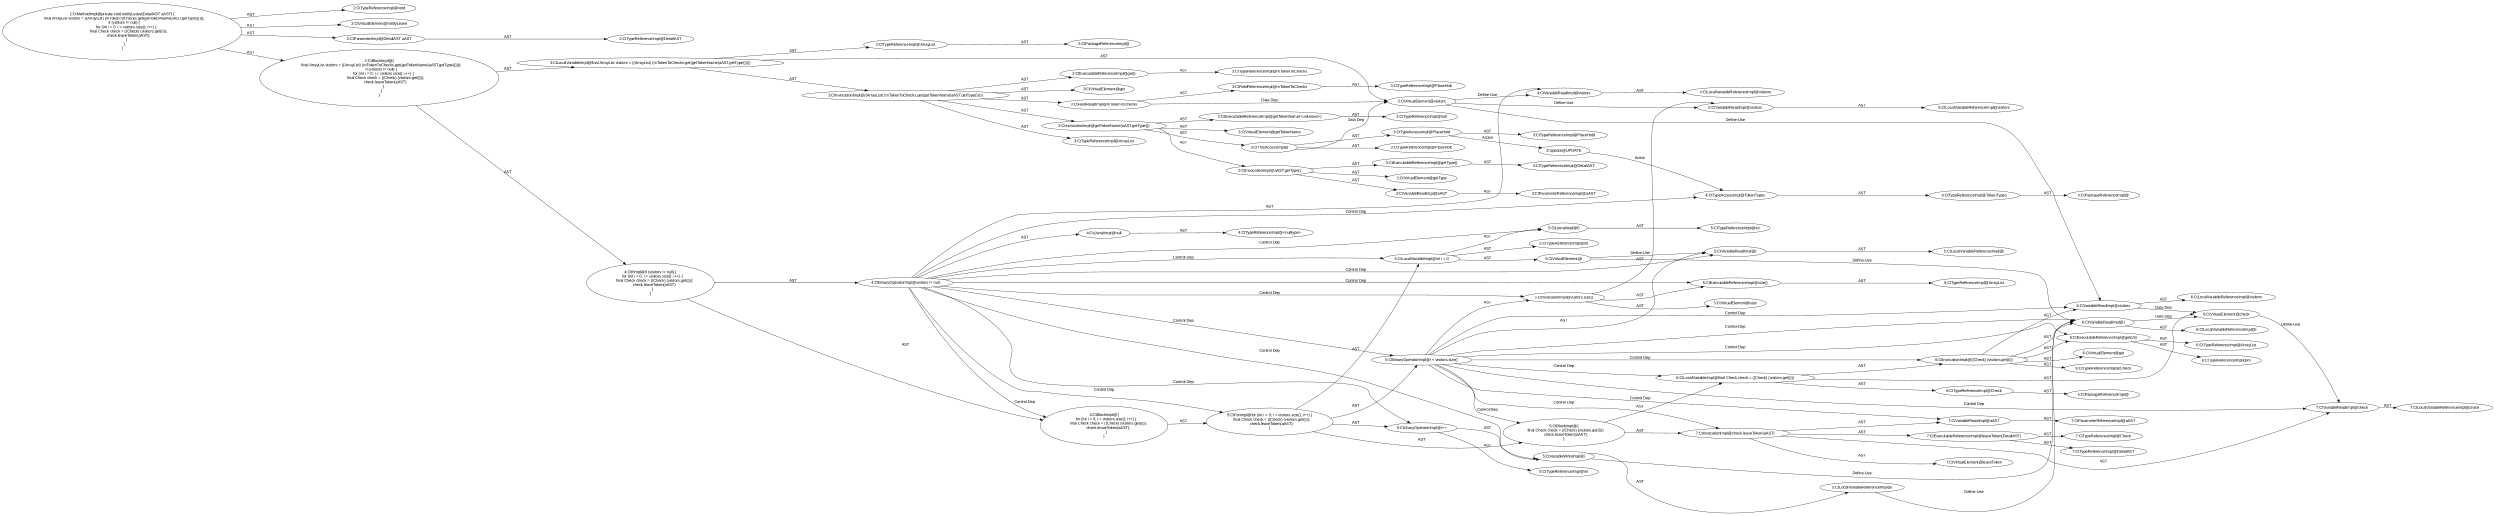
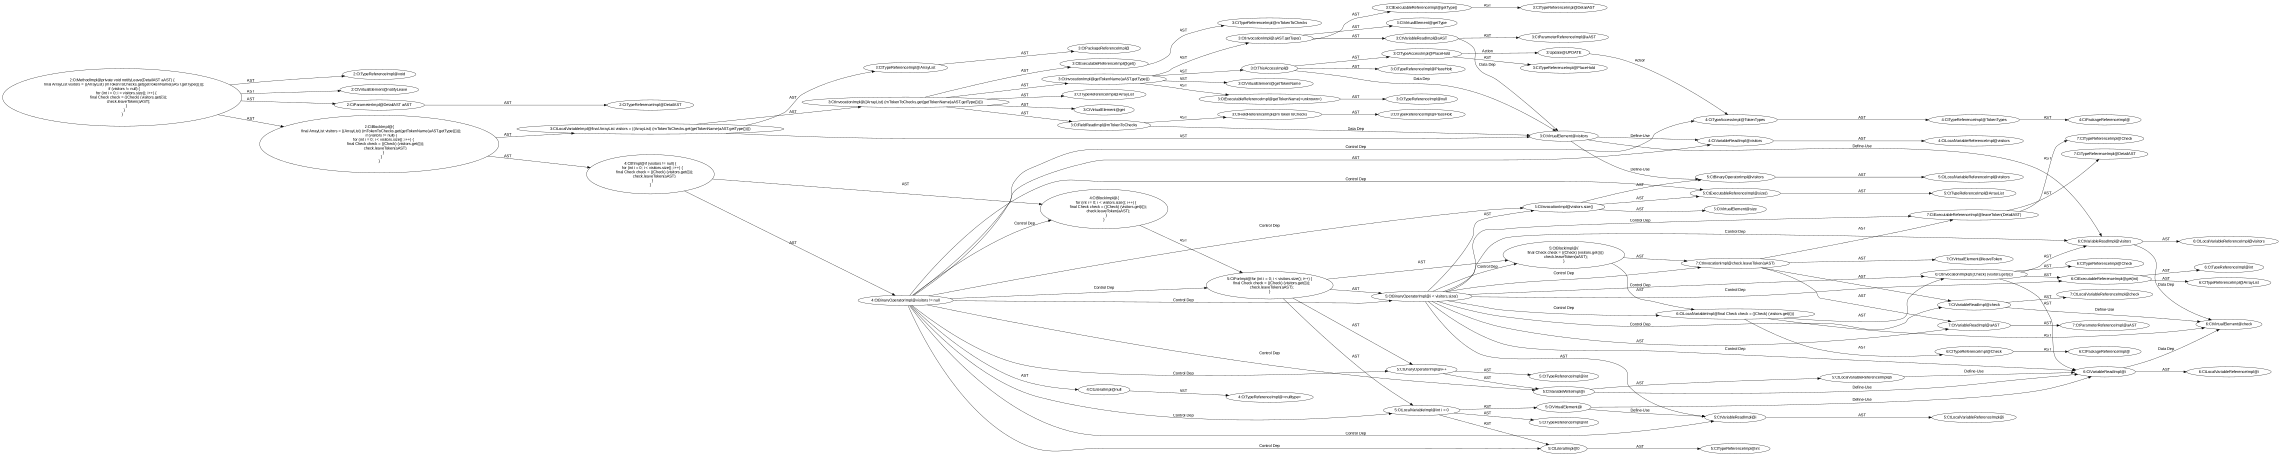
edge "3:CtVariableReadImpl@aAST" -> "3:CtVirtualElement@visitors": added, label "Data Dep"
node "5:CtVariableReadImpl@visitors": label "5:CtVariableReadImpl@visitors" -> "5:CtBinaryOperatorImpl@visitors"
edge "5:CtBinaryOperatorImpl@i < visitors.size()" -> "7:CtExecutableReferenceImpl@leaveToken(DetailAST)": added, label "Control Dep"
edge "6:CtVirtualElement@check" -> "7:CtVariableReadImpl@check": reversed
node "6:CtVirtualElement@get": removed
edge "5:CtBinaryOperatorImpl@i < visitors.size()" -> "7:CtVariableReadImpl@aAST": label "Control Dep" -> "AST"
